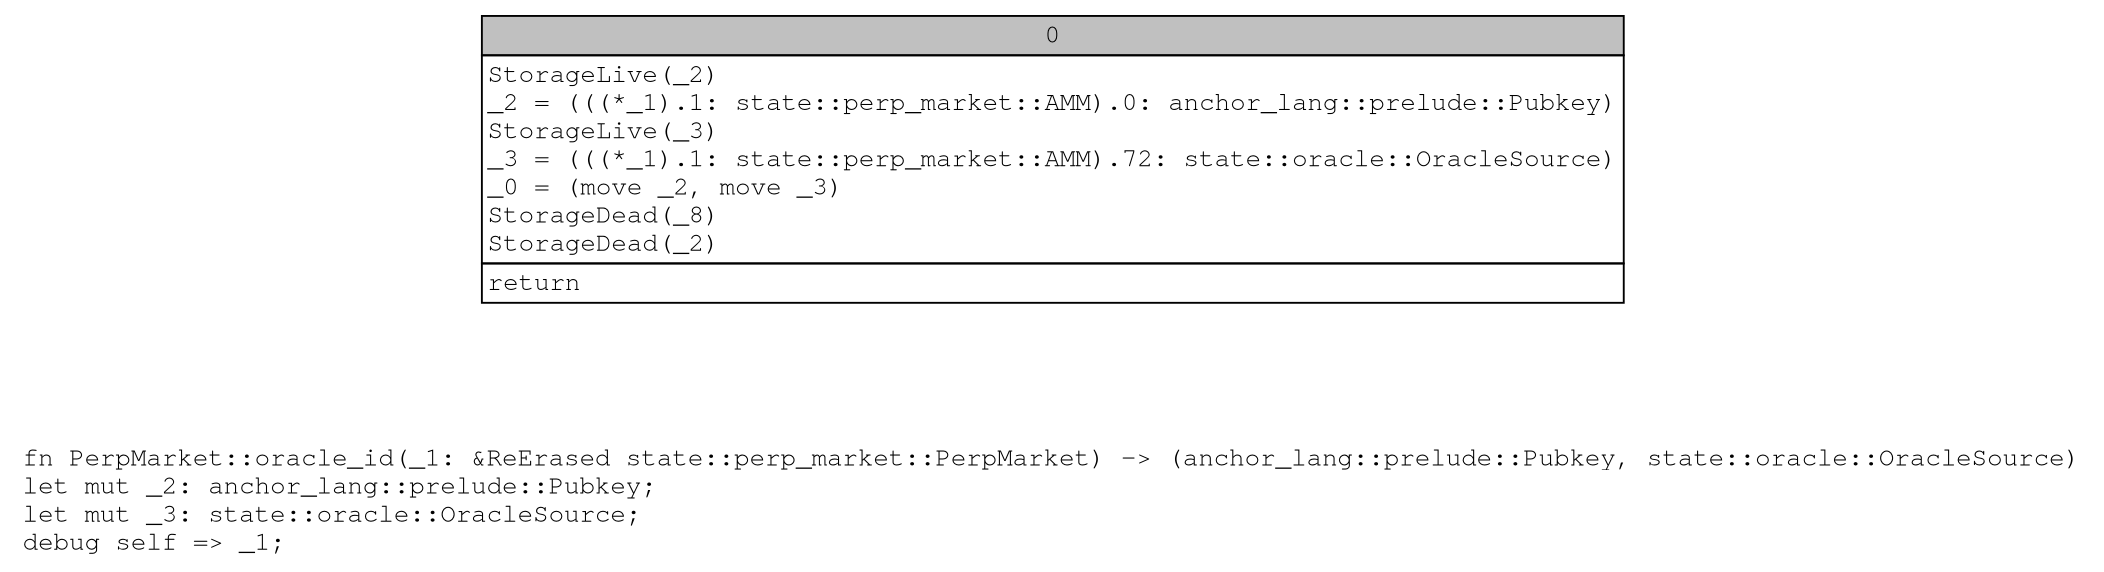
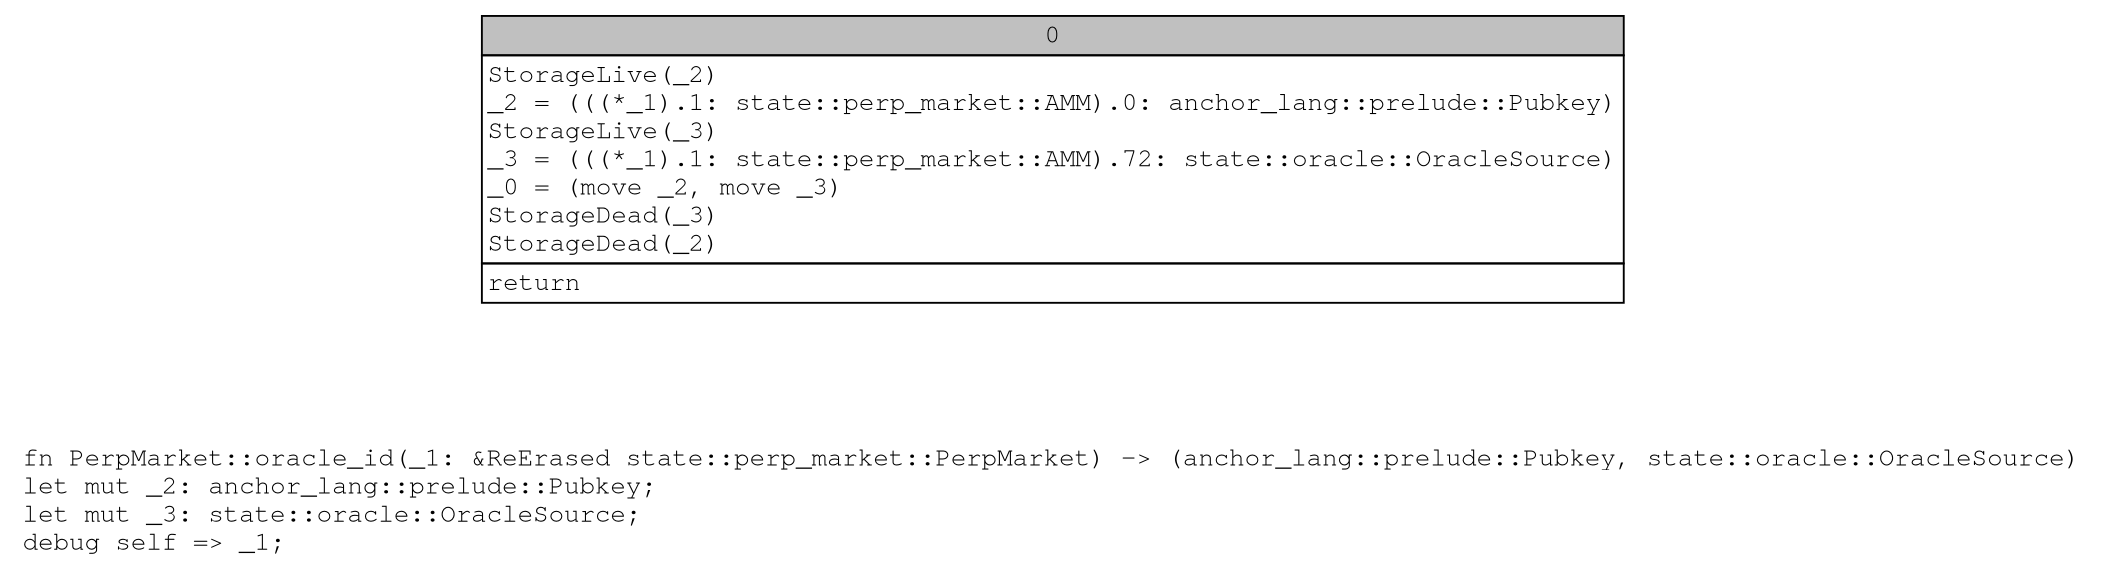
node "0": text "StorageDead(_8)" -> "StorageDead(_3)"
